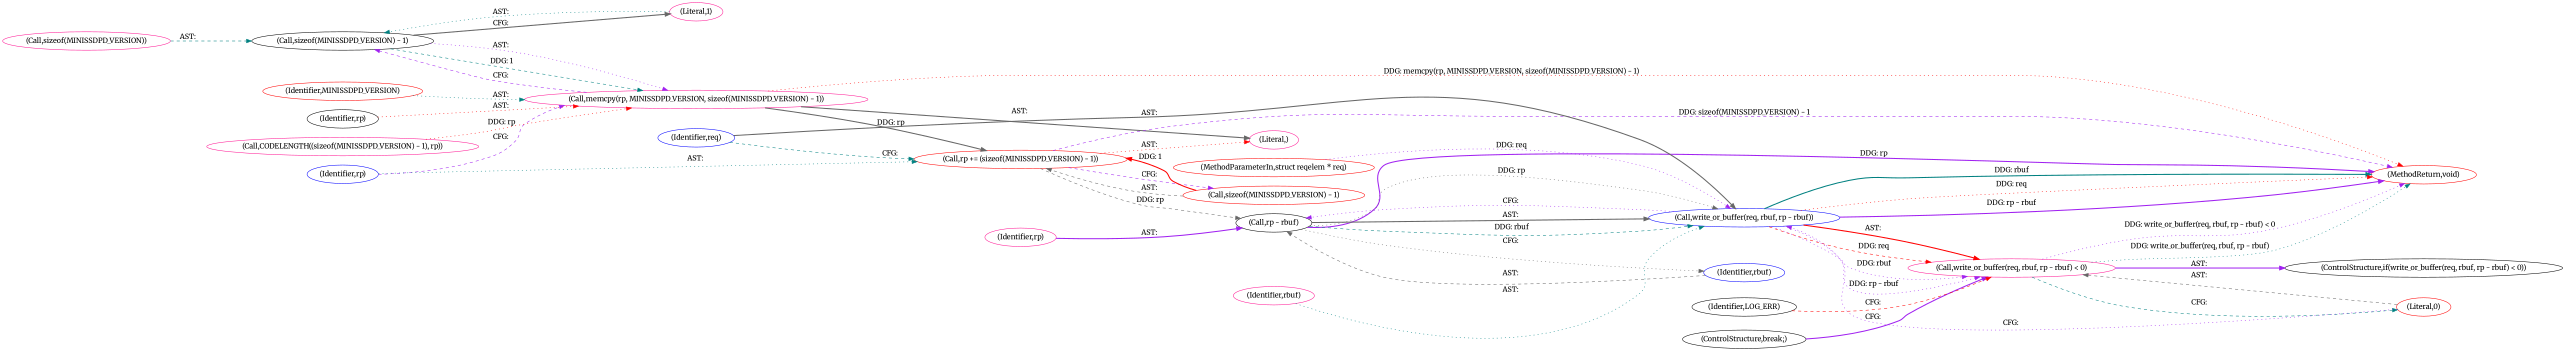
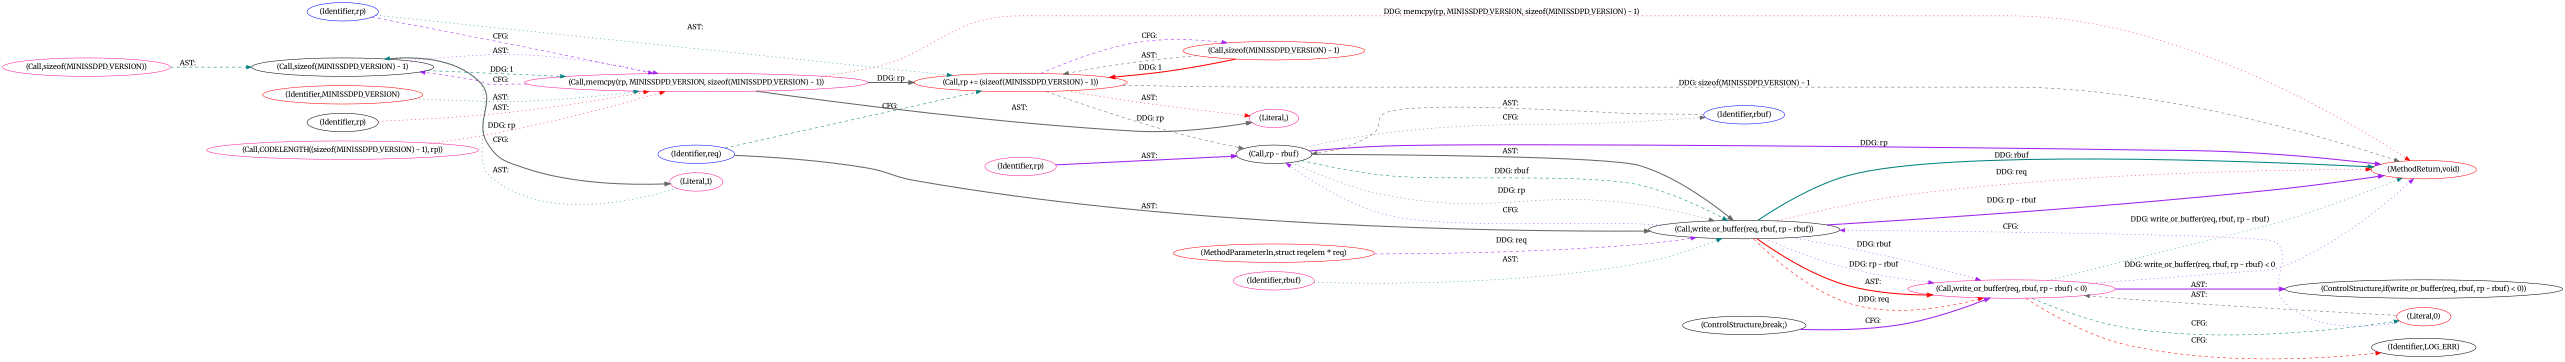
edge "(Call,rp += (sizeof(MINISSDPD_VERSION) - 1))" -> "(MethodReturn,void)": color purple -> gray40
edge "(MethodParameterIn,struct reqelem * req)" -> "(Call,write_or_buffer(req, rbuf, rp - rbuf))": style dotted -> dashed
node "(Call,write_or_buffer(req, rbuf, rp - rbuf))": color blue -> black
edge "(Identifier,LOG_ERR)" -> "(Call,write_or_buffer(req, rbuf, rp - rbuf) < 0)": reversed
